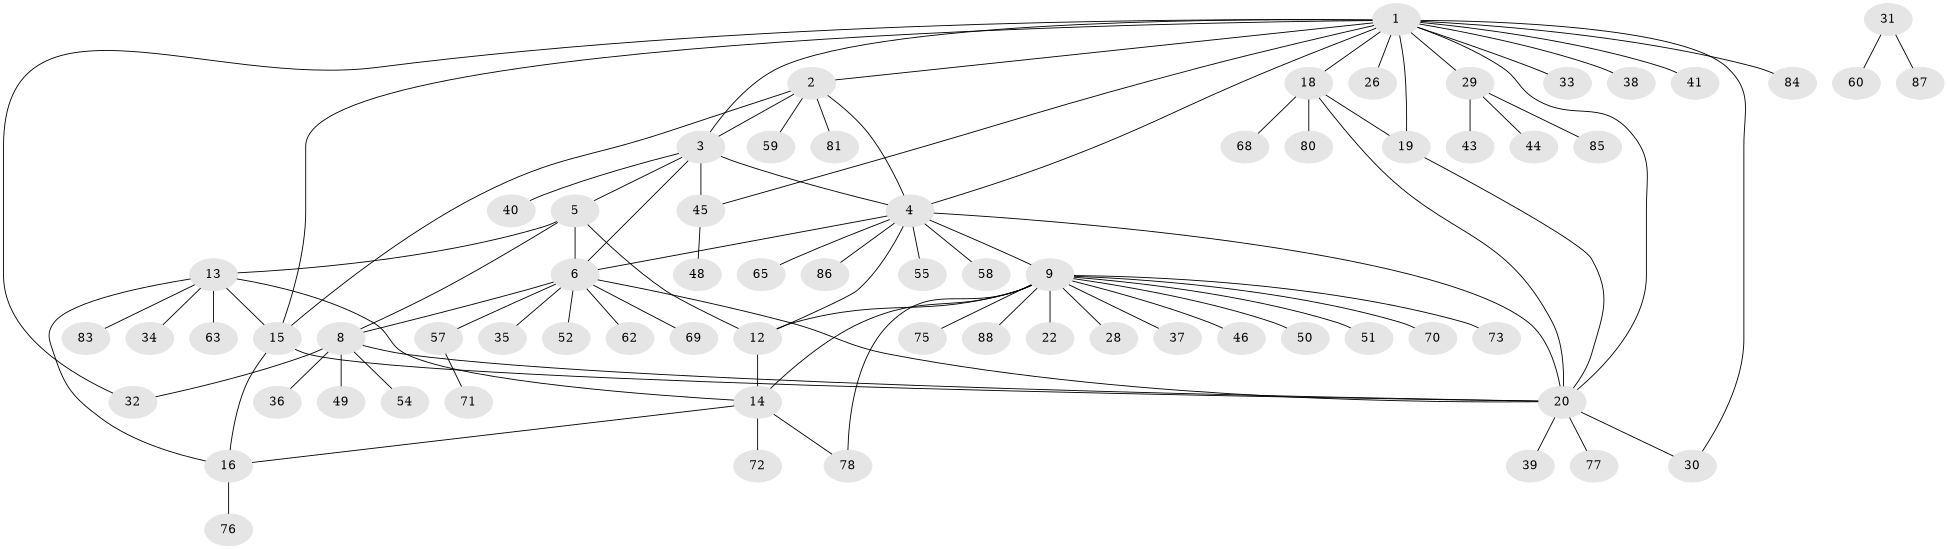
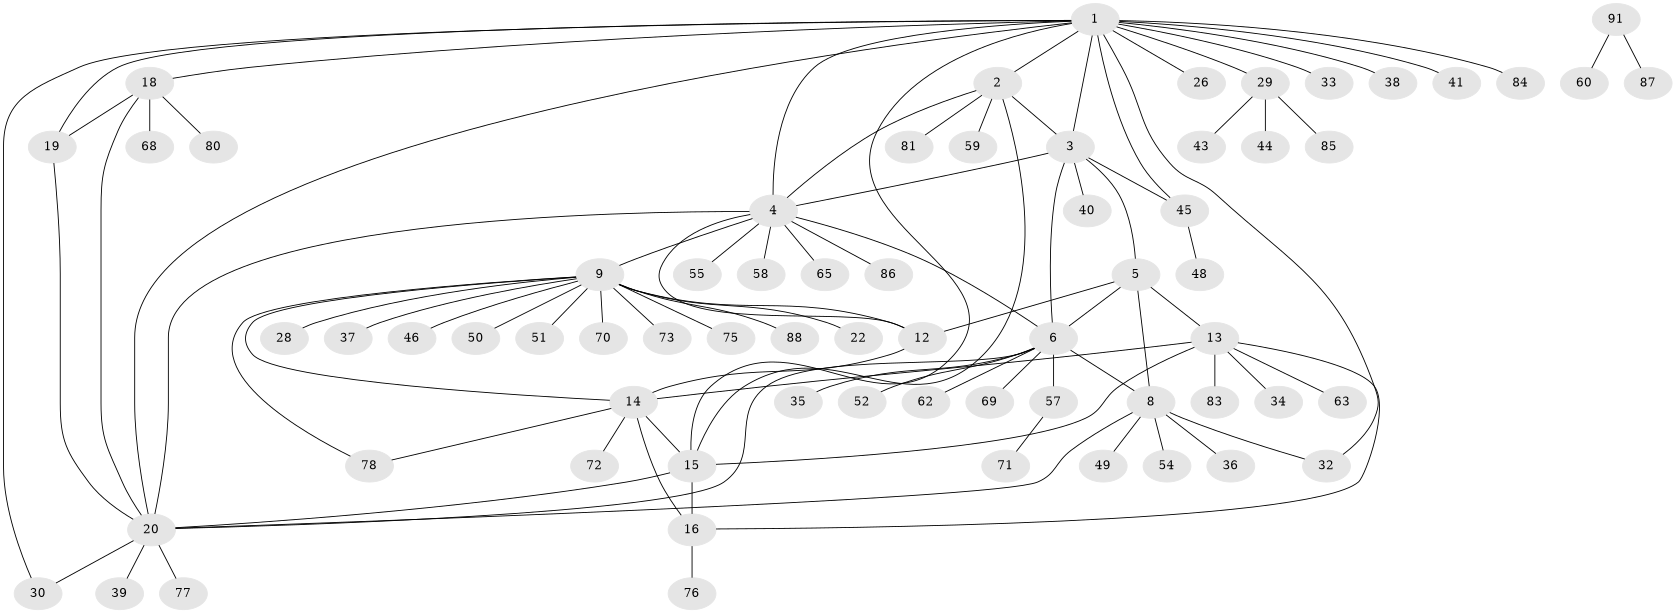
node "31": label "31" -> "91"
edge "14" -- "15": added
